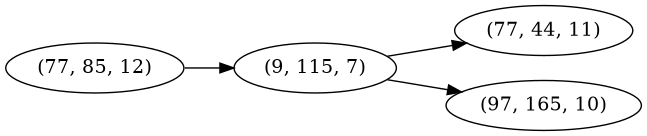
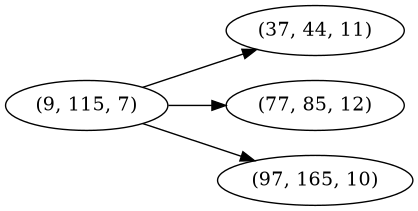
node "(77, 44, 11)": label "(77, 44, 11)" -> "(37, 44, 11)"
edge "(77, 85, 12)" -> "(9, 115, 7)": reversed
